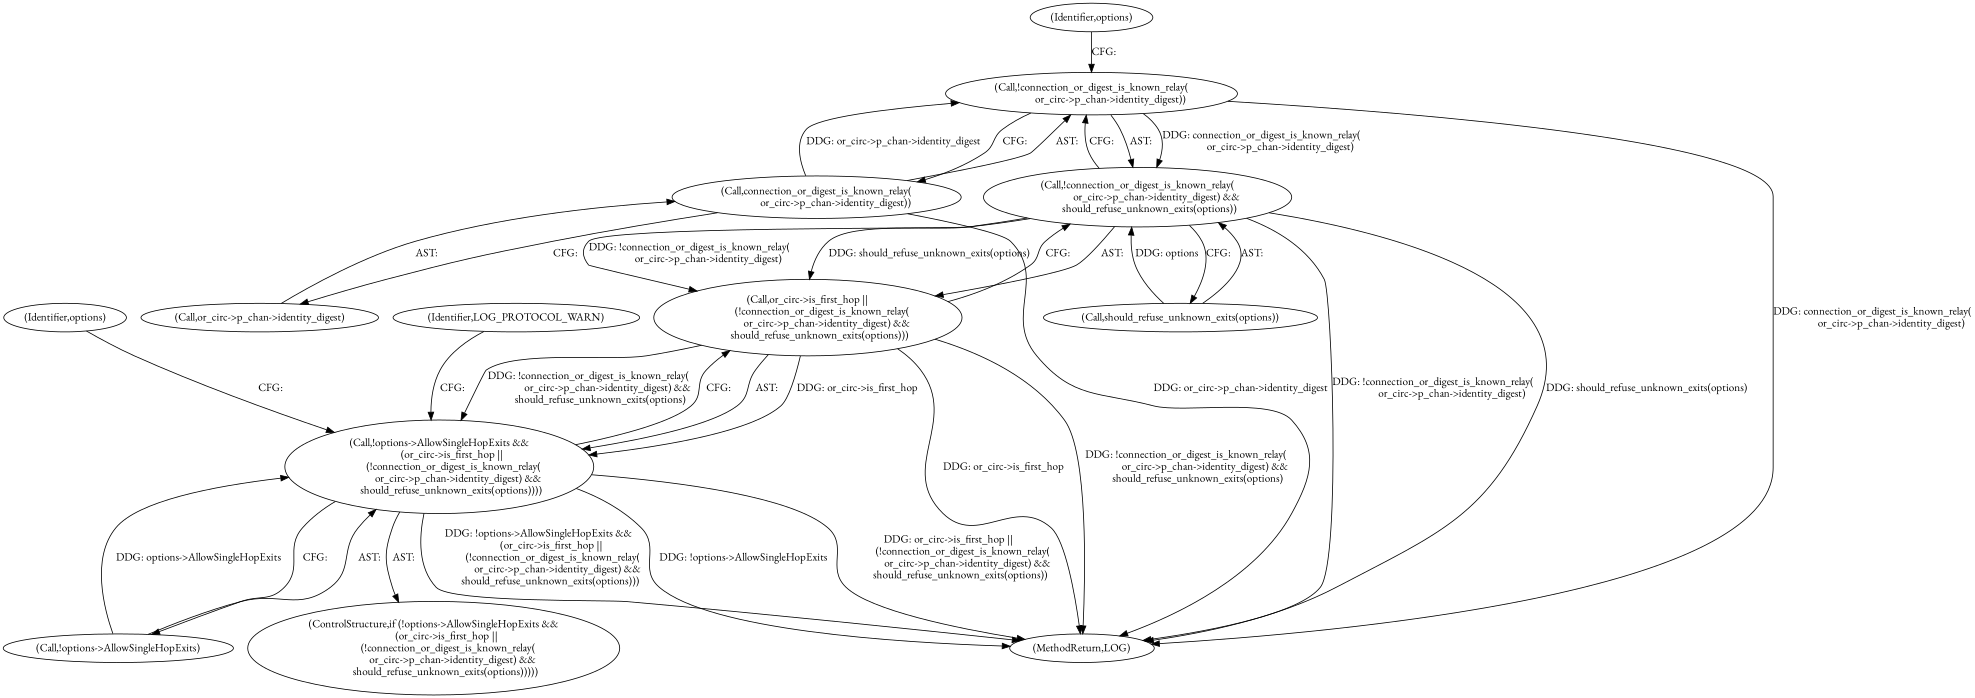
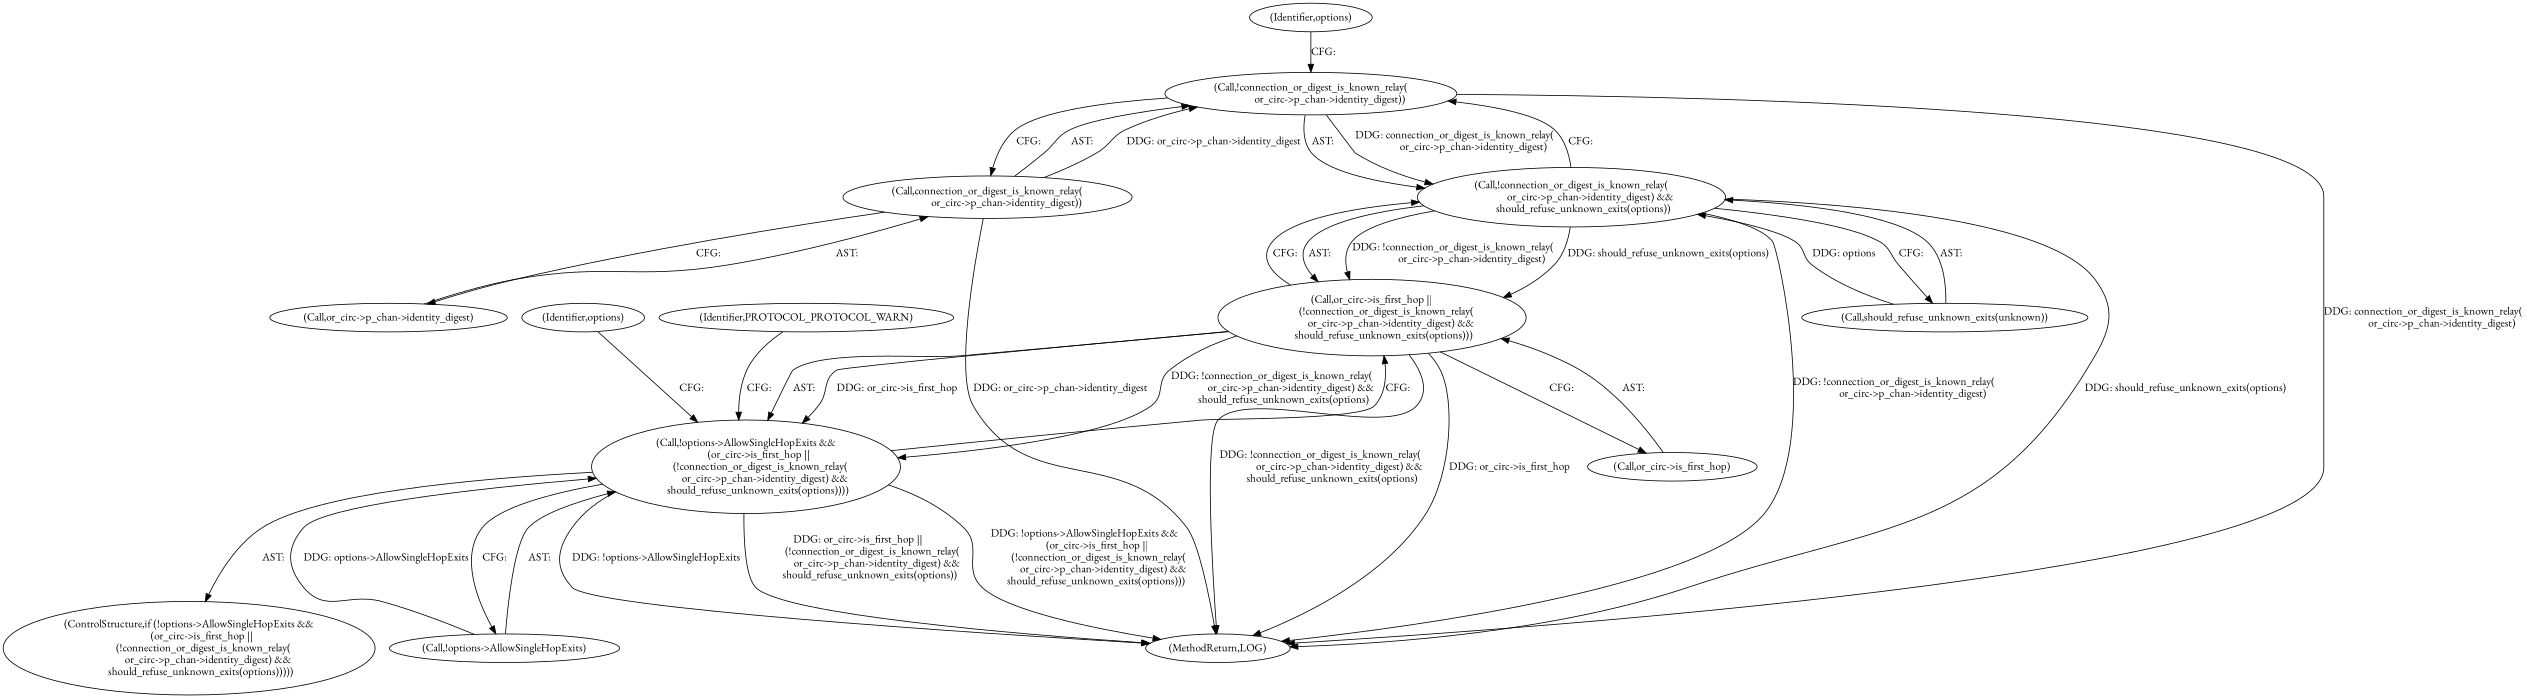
node "(Identifier,LOG_PROTOCOL_WARN)": label "(Identifier,LOG_PROTOCOL_WARN)" -> "(Identifier,PROTOCOL_PROTOCOL_WARN)"
node "(Call,should_refuse_unknown_exits(options))": label "(Call,should_refuse_unknown_exits(options))" -> "(Call,should_refuse_unknown_exits(unknown))"
node "(Call,or_circ->is_first_hop)": added
